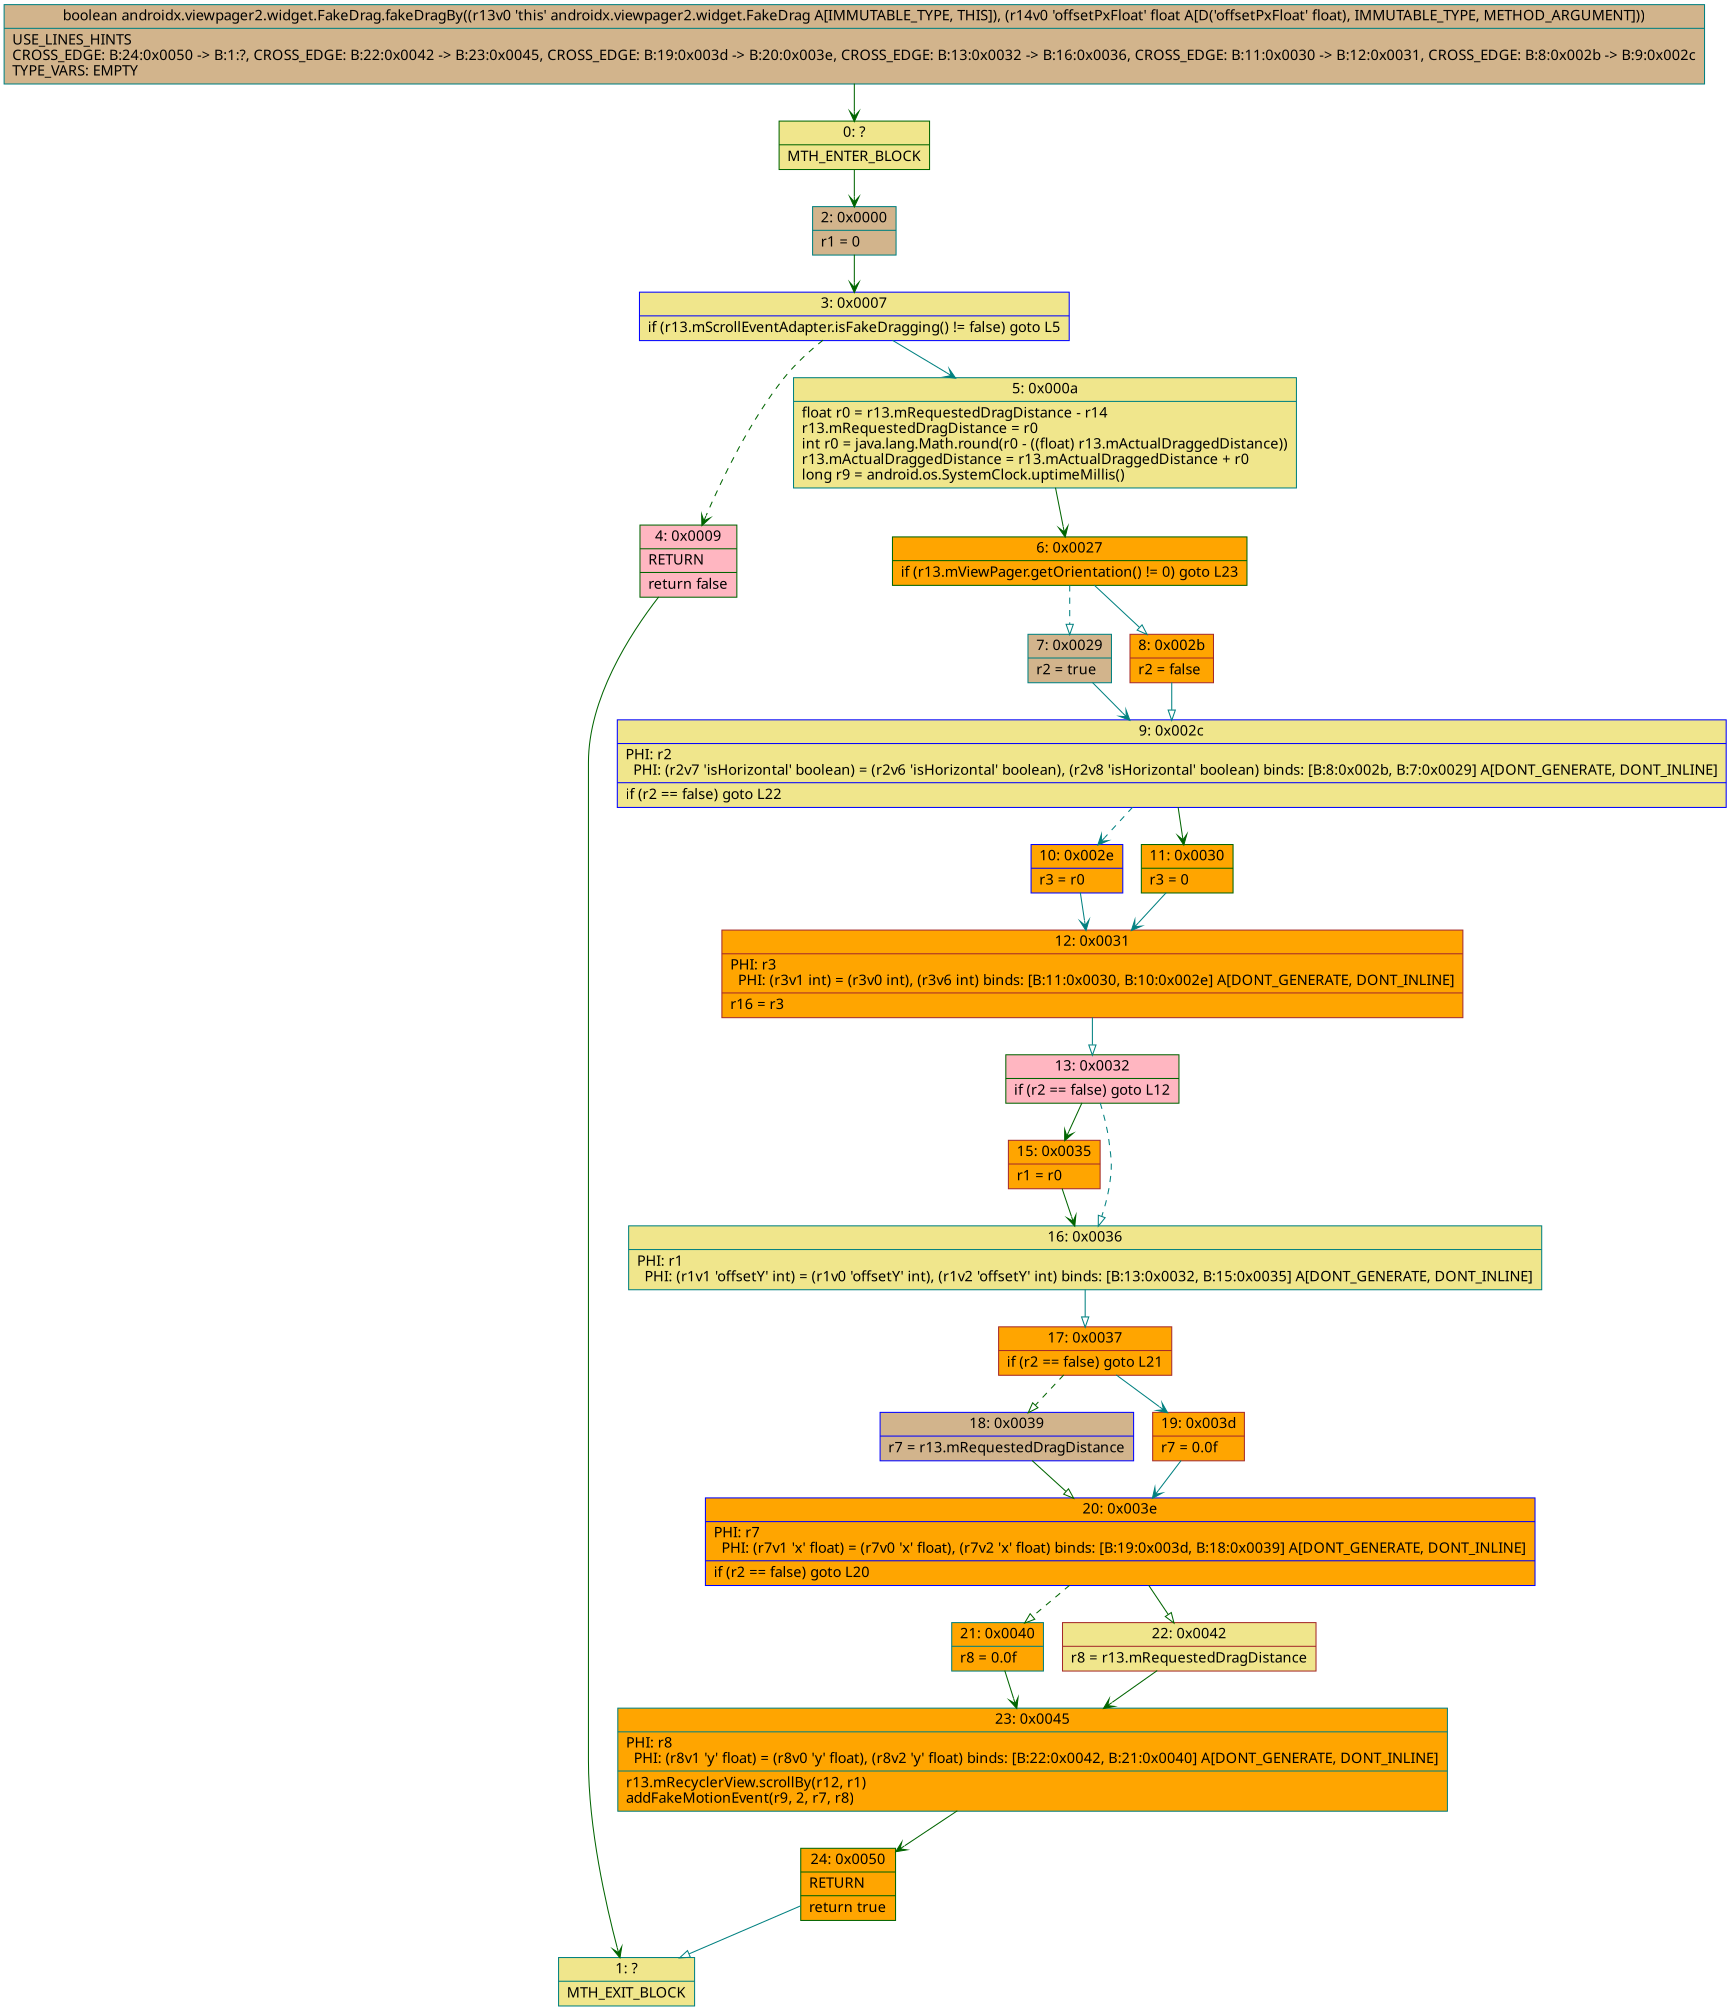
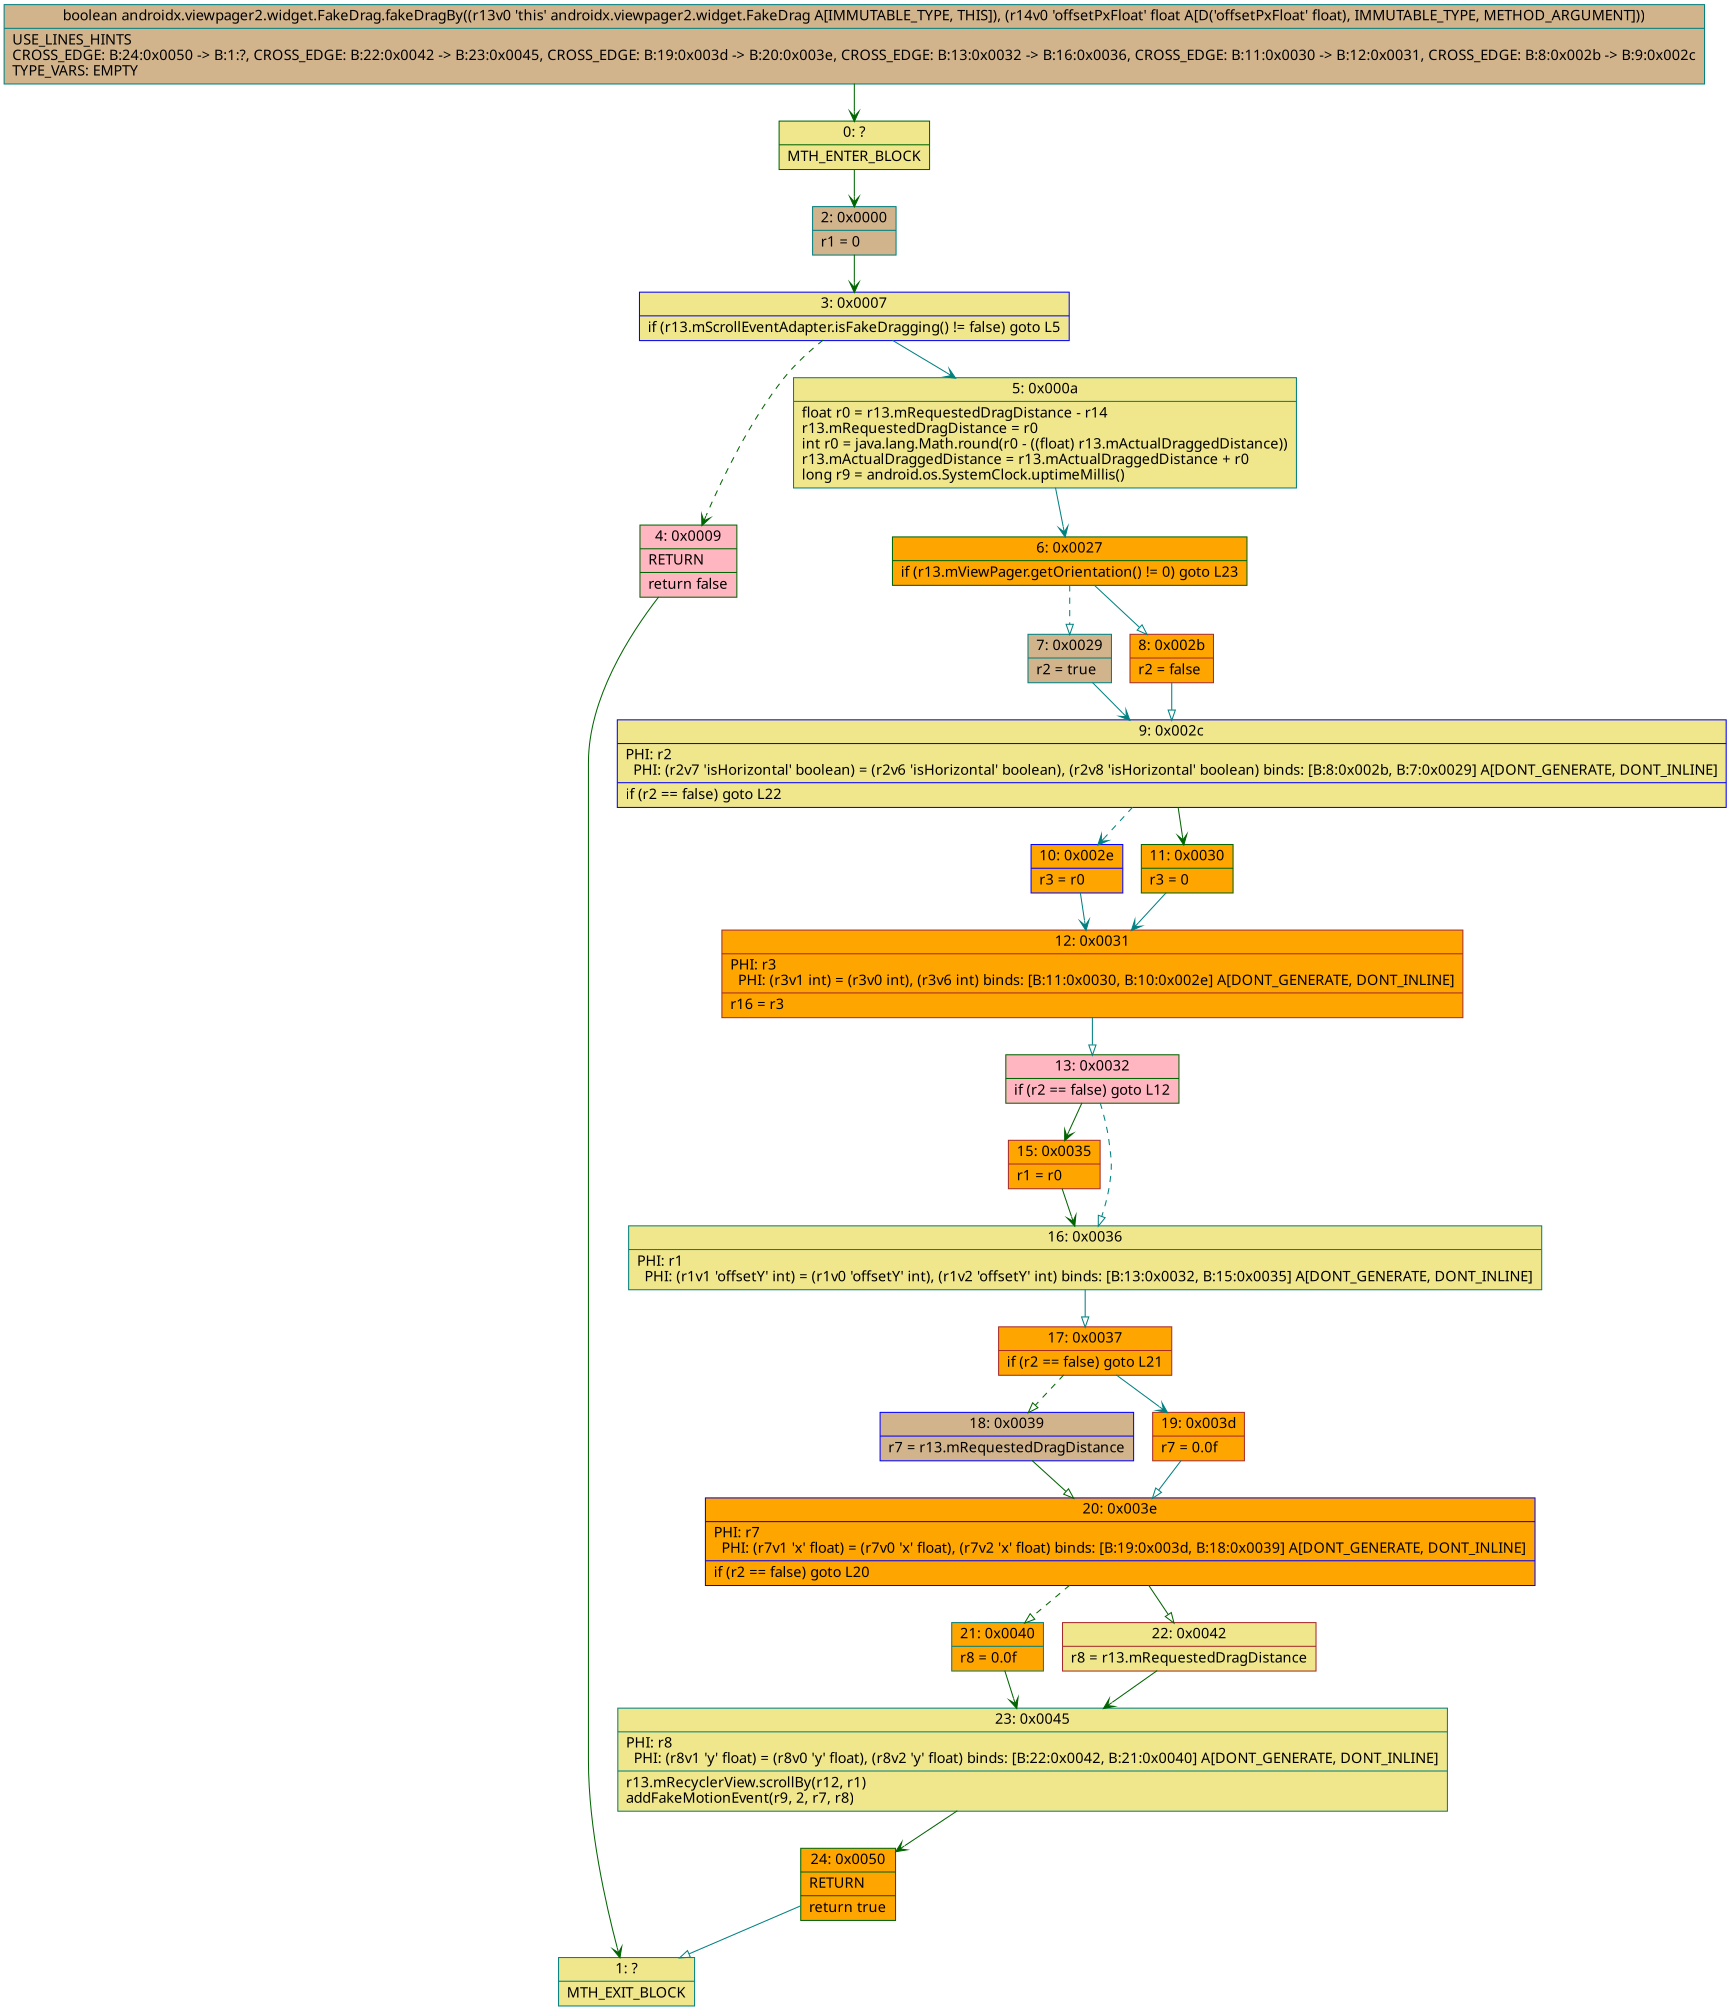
edge "5: 0x000a" -> "6: 0x0027": color darkgreen -> teal
edge "19: 0x003d" -> "20: 0x003e": arrowhead vee -> onormal
node "23: 0x0045": fillcolor orange -> khaki
